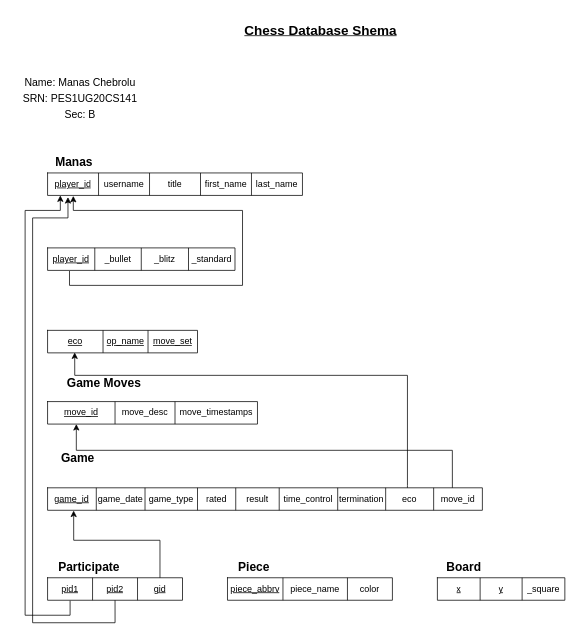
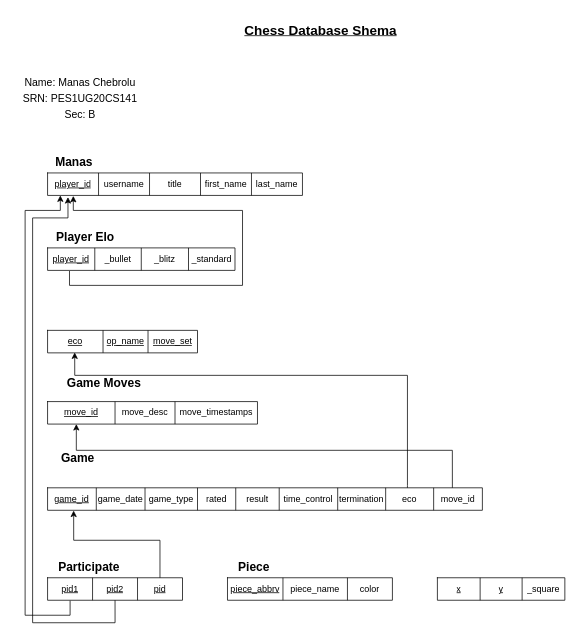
node "Player Elo": added
node "Board": removed
node "gid": label "gid" -> "pid"
